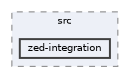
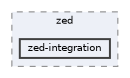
cluster "src": label "src" -> "zed"
